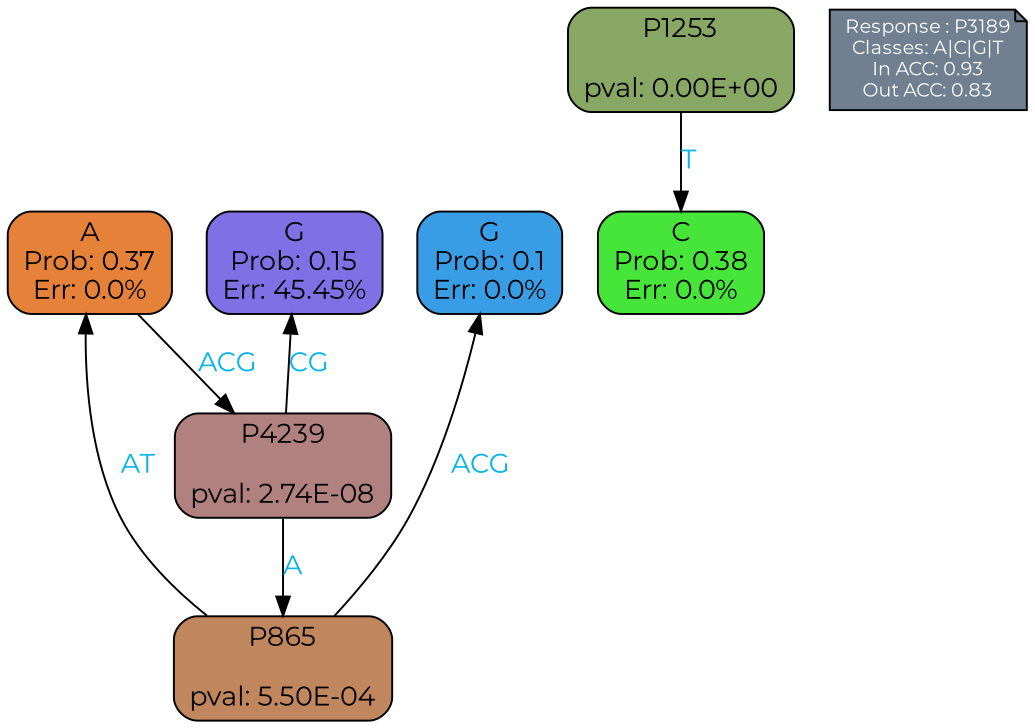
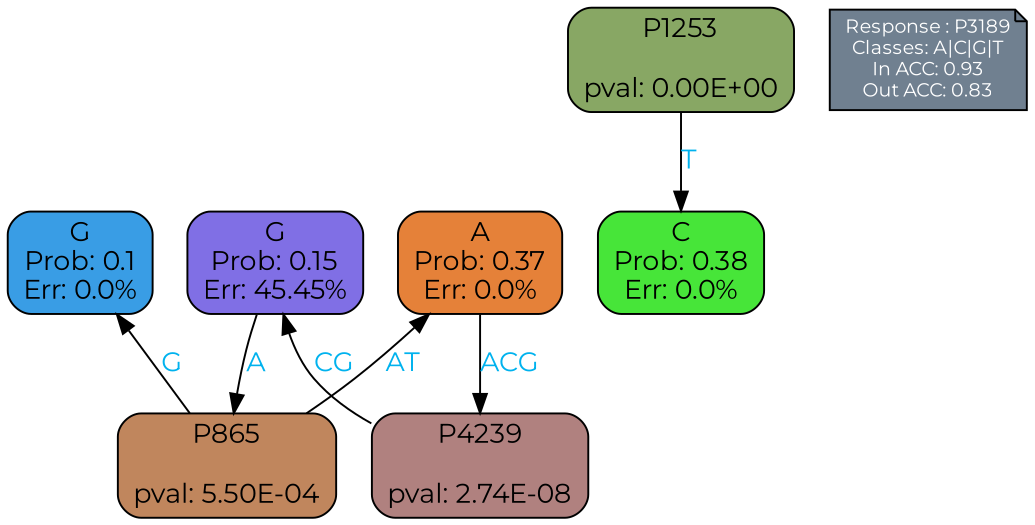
edge "P865 pval: 5.50E-04" -> "G Prob: 0.1 Err: 0.0%": label "ACG" -> "G"
edge "P4239 pval: 2.74E-08" -> "P865 pval: 5.50E-04": now "G Prob: 0.15 Err: 45.45%" -> "P865 pval: 5.50E-04"
